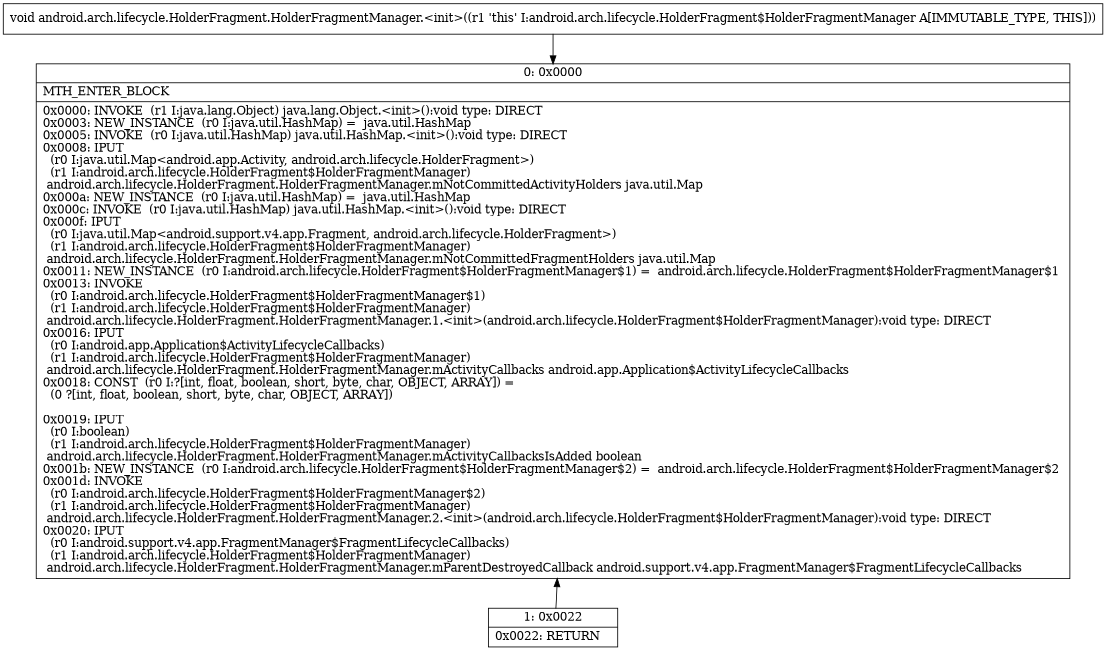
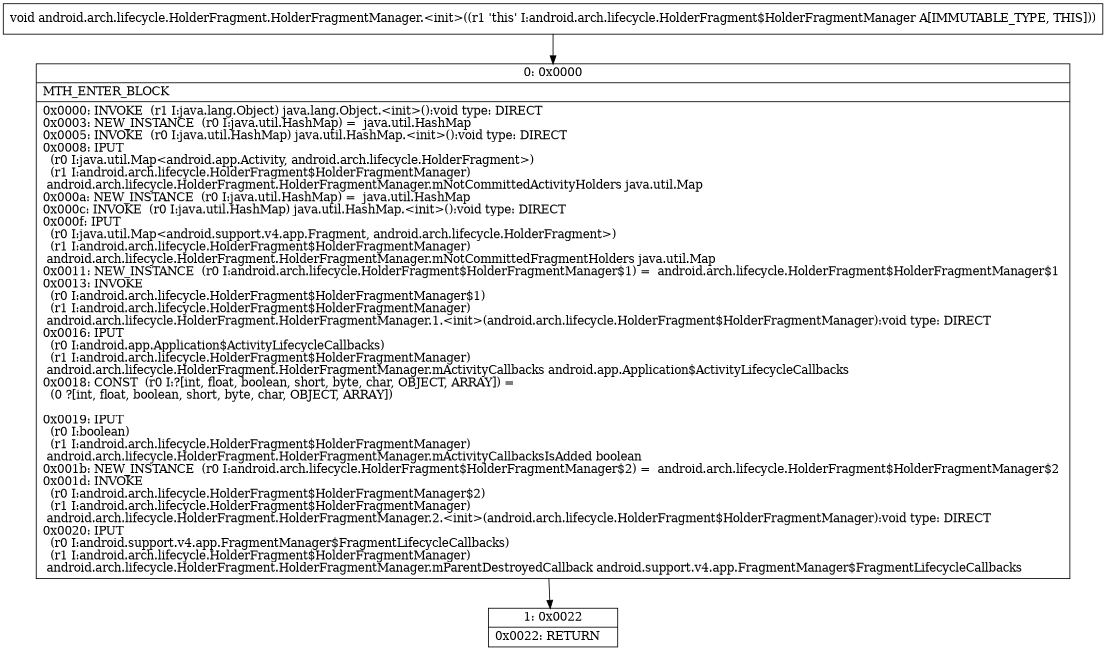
edge "1: 0x0022" -> "0: 0x0000": reversed
